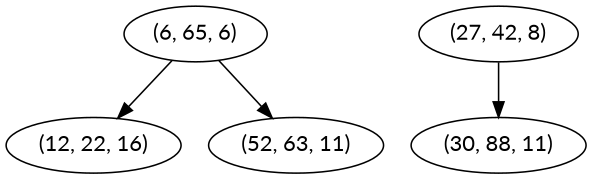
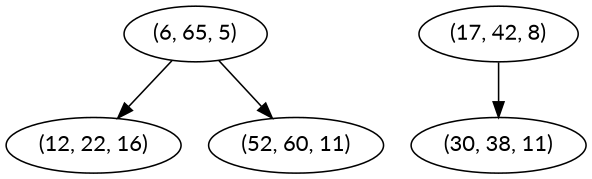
node "(6, 65, 6)": label "(6, 65, 6)" -> "(6, 65, 5)"
node "(27, 42, 8)": label "(27, 42, 8)" -> "(17, 42, 8)"
node "(52, 63, 11)": label "(52, 63, 11)" -> "(52, 60, 11)"
node "(30, 88, 11)": label "(30, 88, 11)" -> "(30, 38, 11)"
